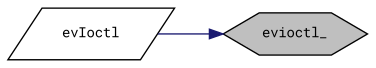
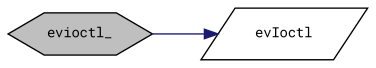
edge "evIoctl" -> "evioctl_": reversed
